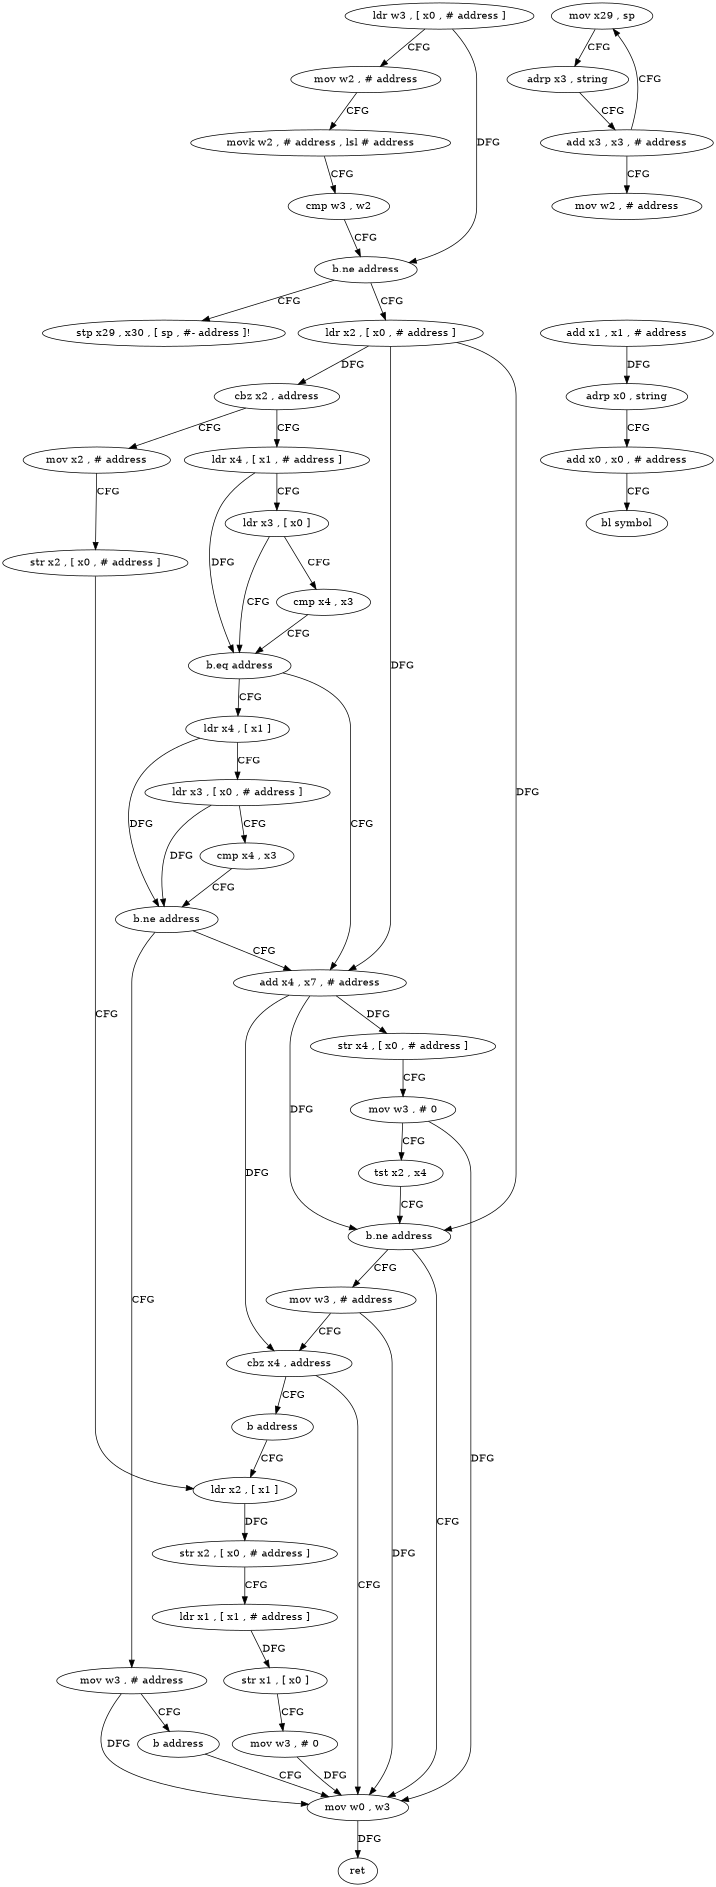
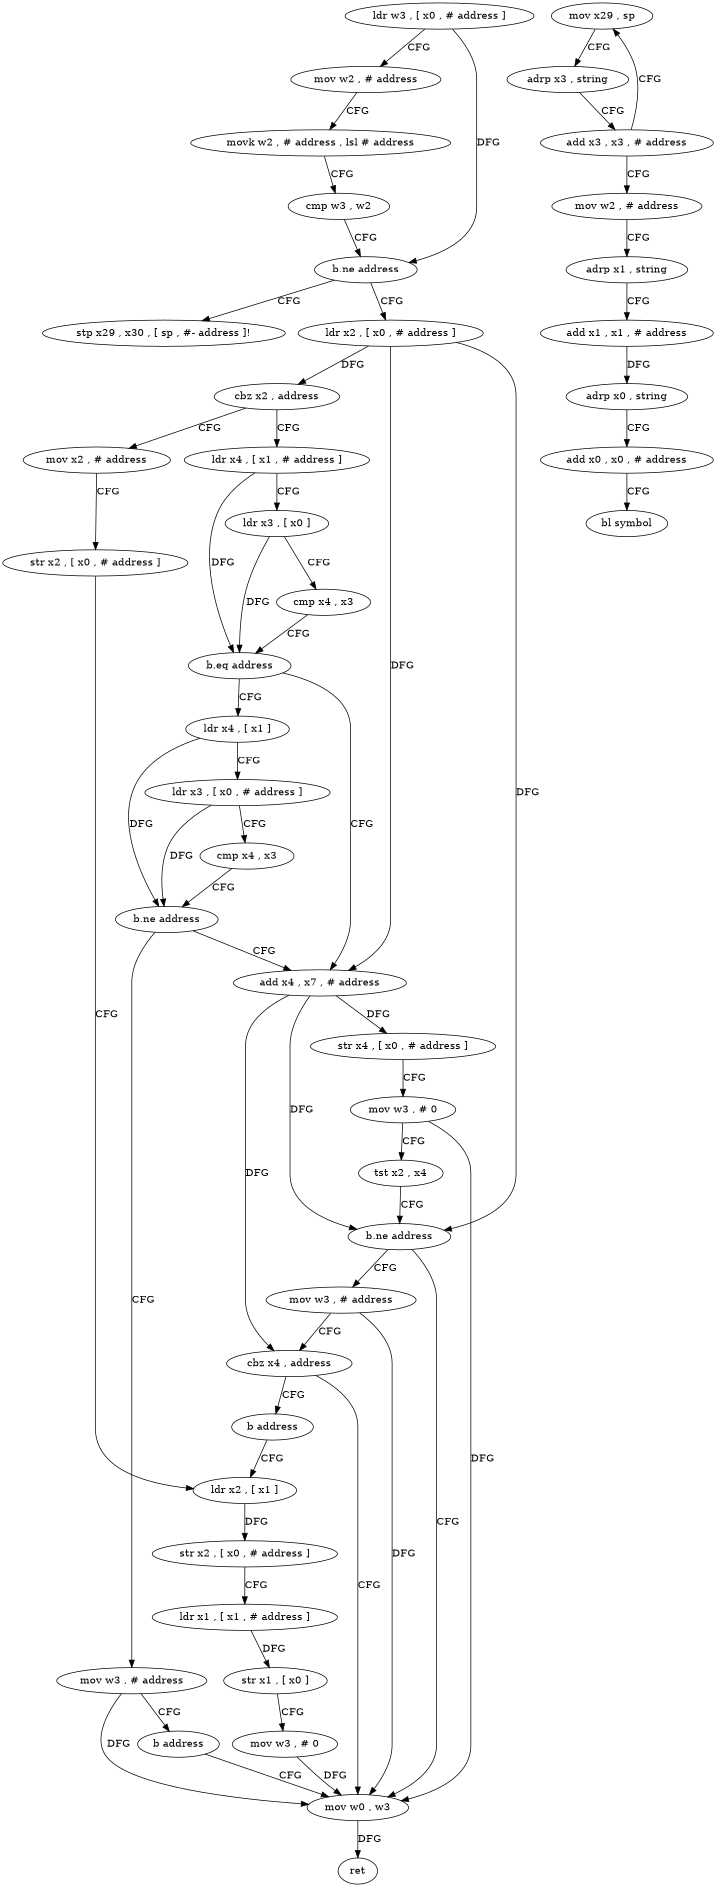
node "adrp x1 , string": added
edge "ldr x3 , [ x0 ]" -> "b.eq address": label "CFG" -> "DFG"
